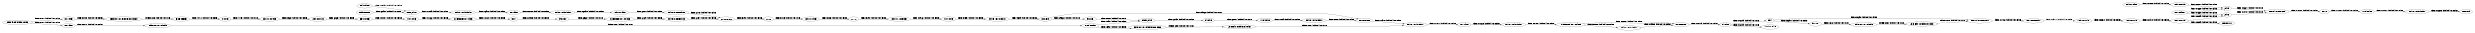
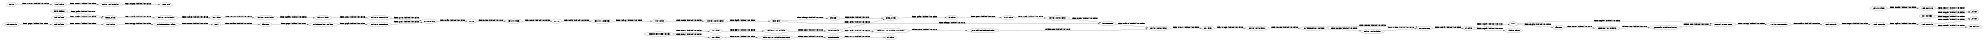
node "Recursive Loop End": removed
node "Column Splitter": removed
node "Lag Aggregation": label "Lag Aggregation" -> "Moving Aggregation"
